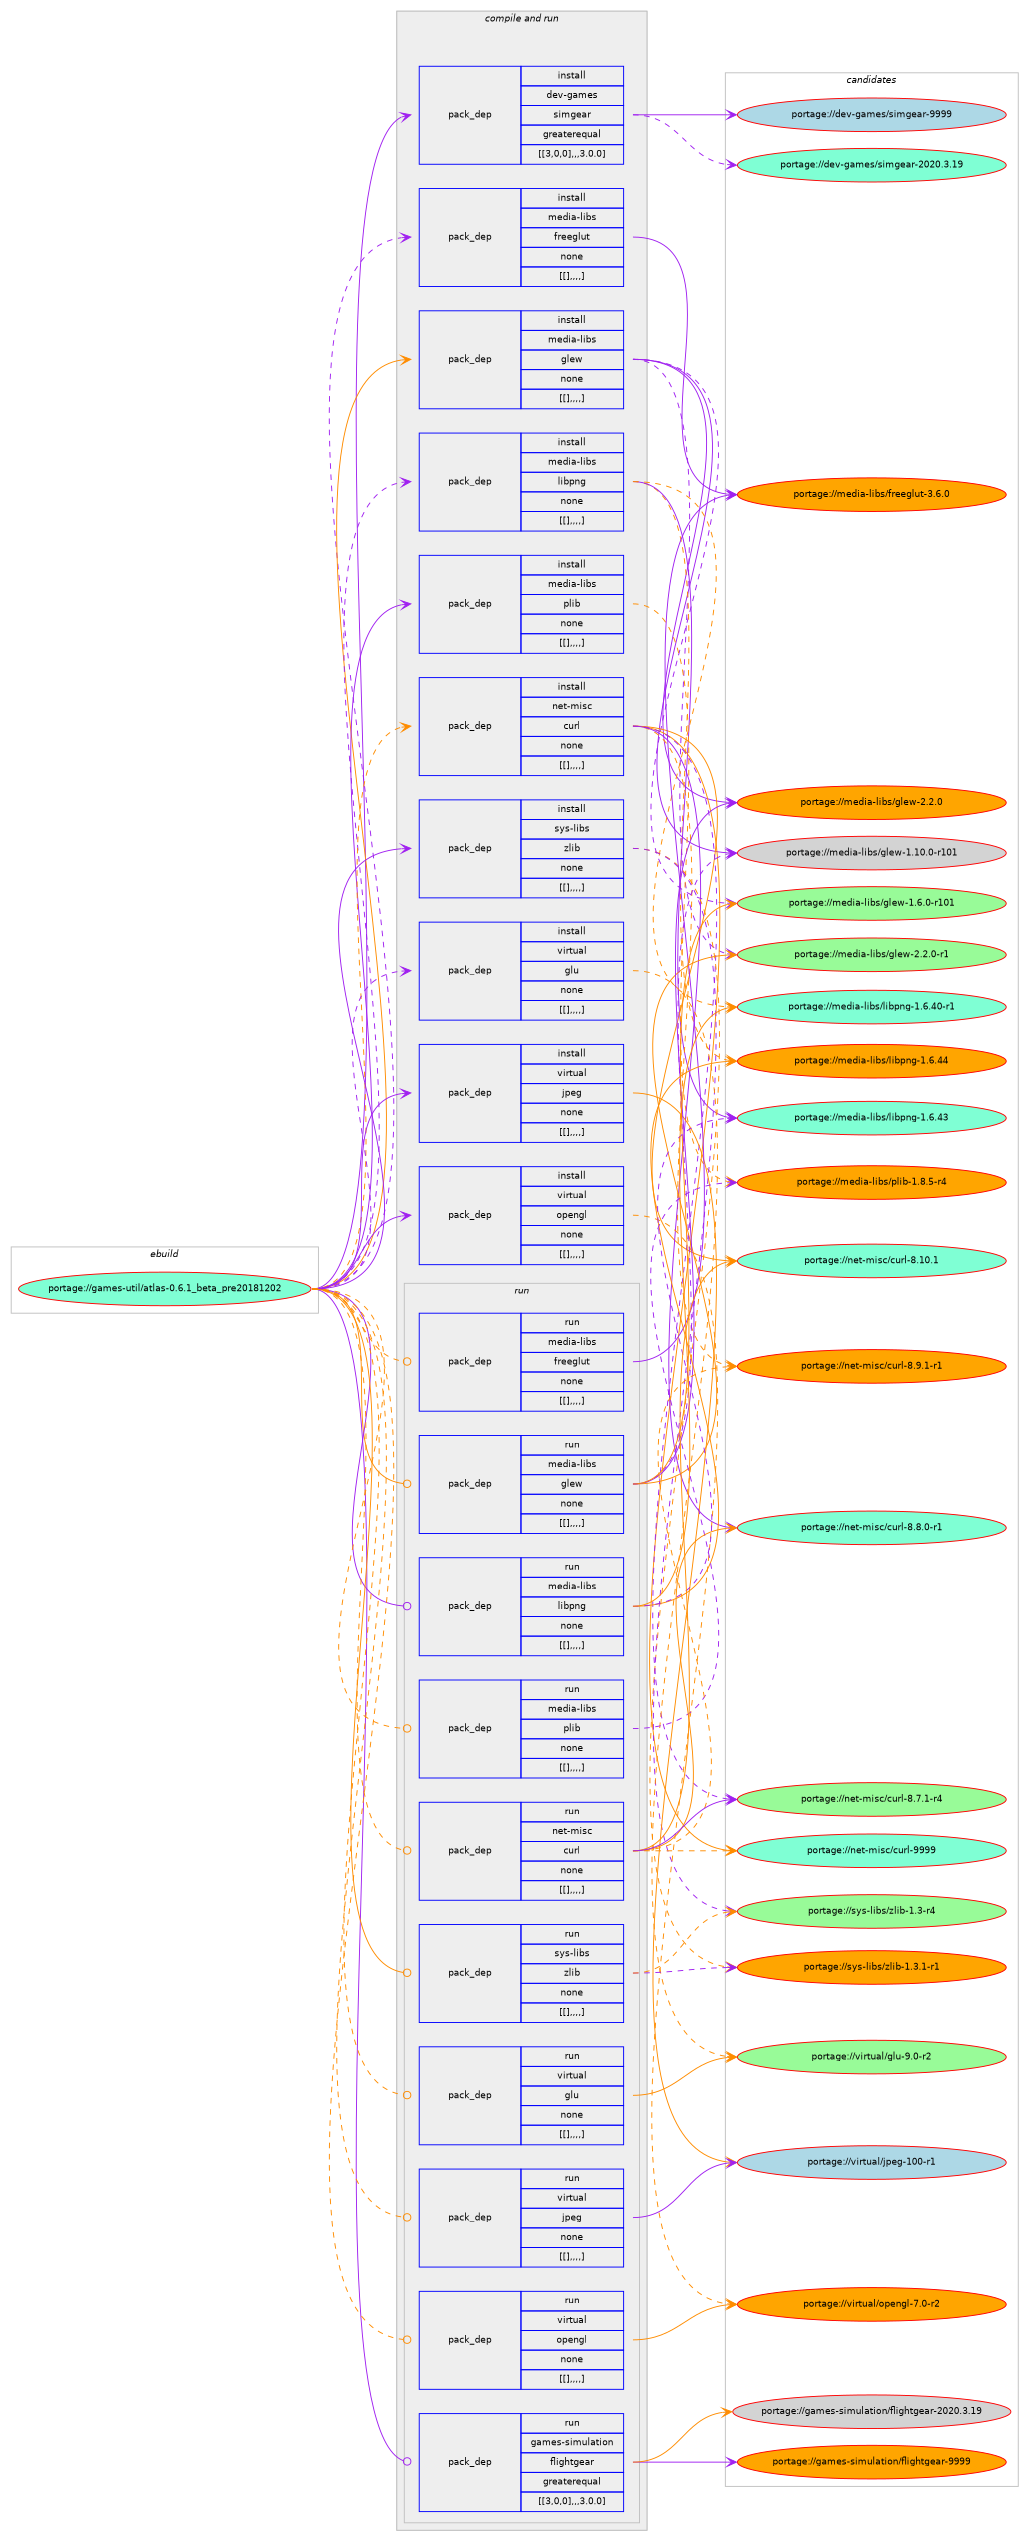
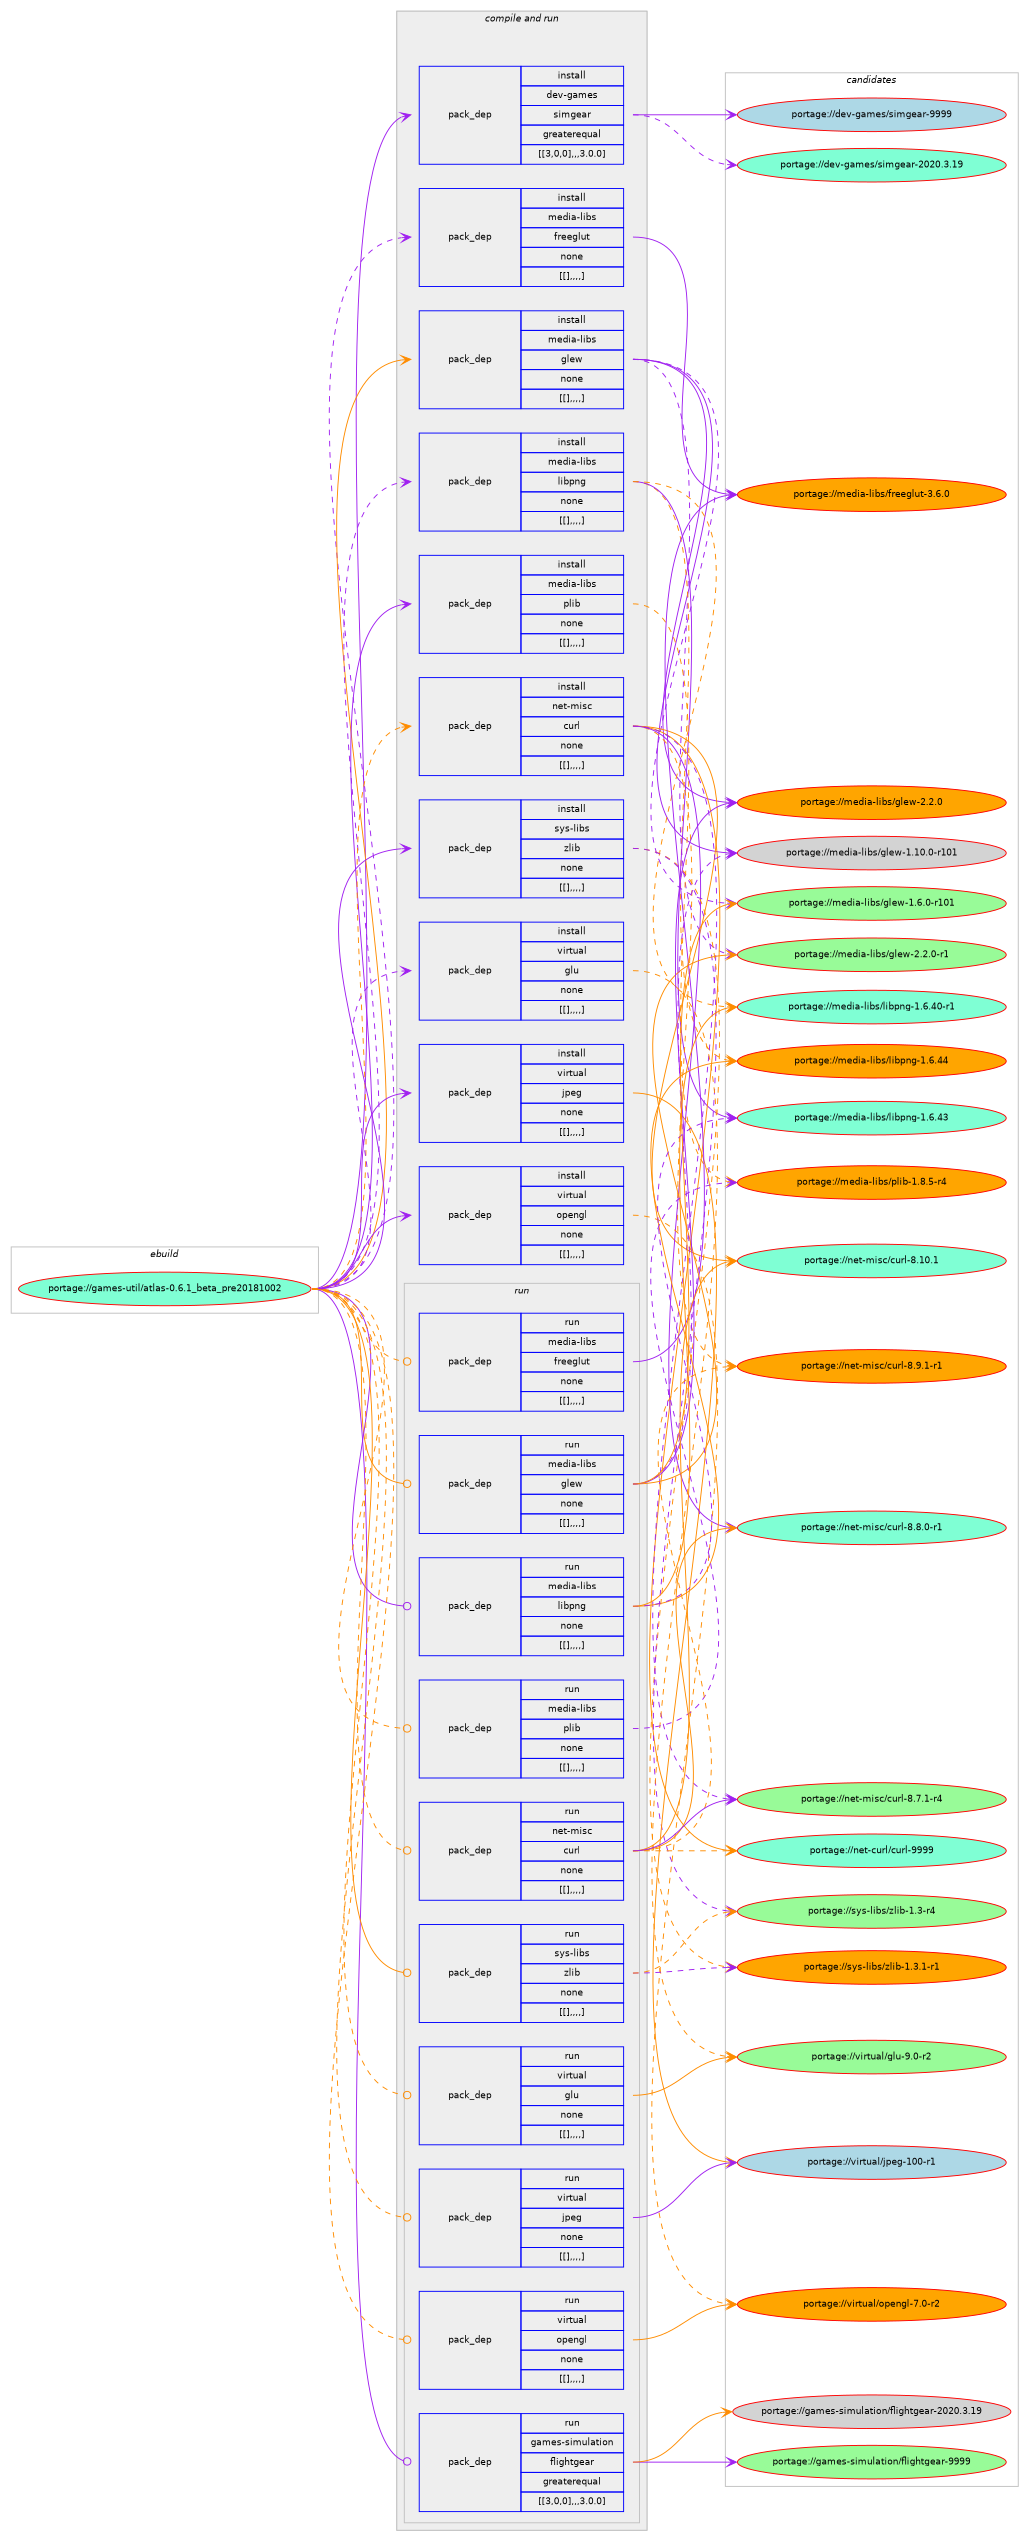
node "portage://games-util/atlas-0.6.1_beta_pre20181202": label "portage://games-util/atlas-0.6.1_beta_pre20181202" -> "portage://games-util/atlas-0.6.1_beta_pre20181002"
node "portage://net-misc/curl-9999": label "portage://net-misc/curl-9999" -> "portage://net-curl/curl-9999"
node "portage://games-simulation/flightgear-9999": fillcolor orange -> palegreen
